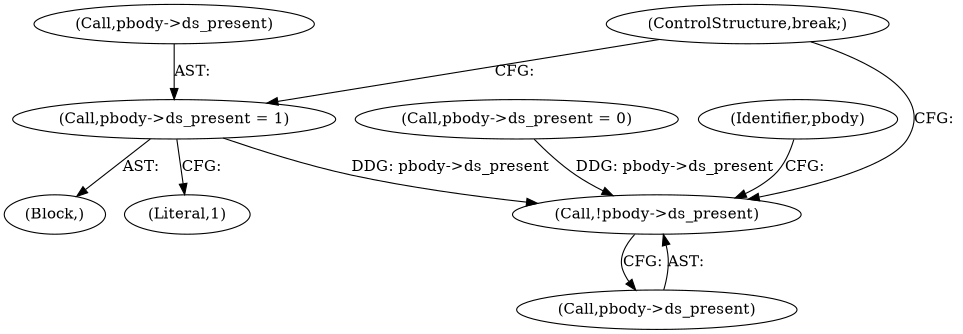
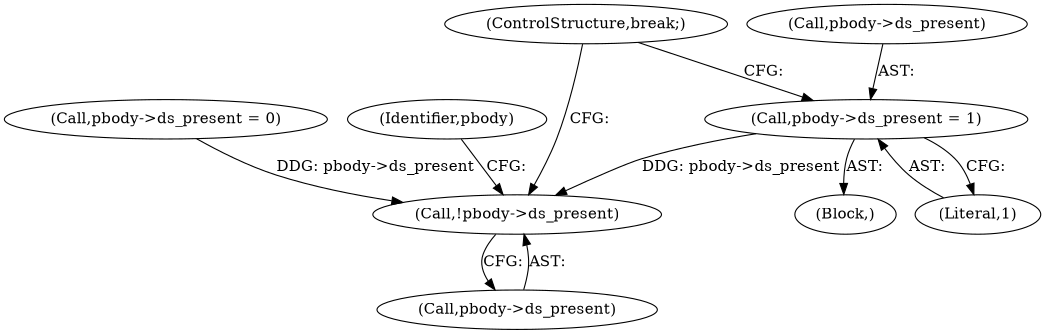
edge "(Literal,1)" -> "(Call,pbody->ds_present = 1)": added, label "AST:"
